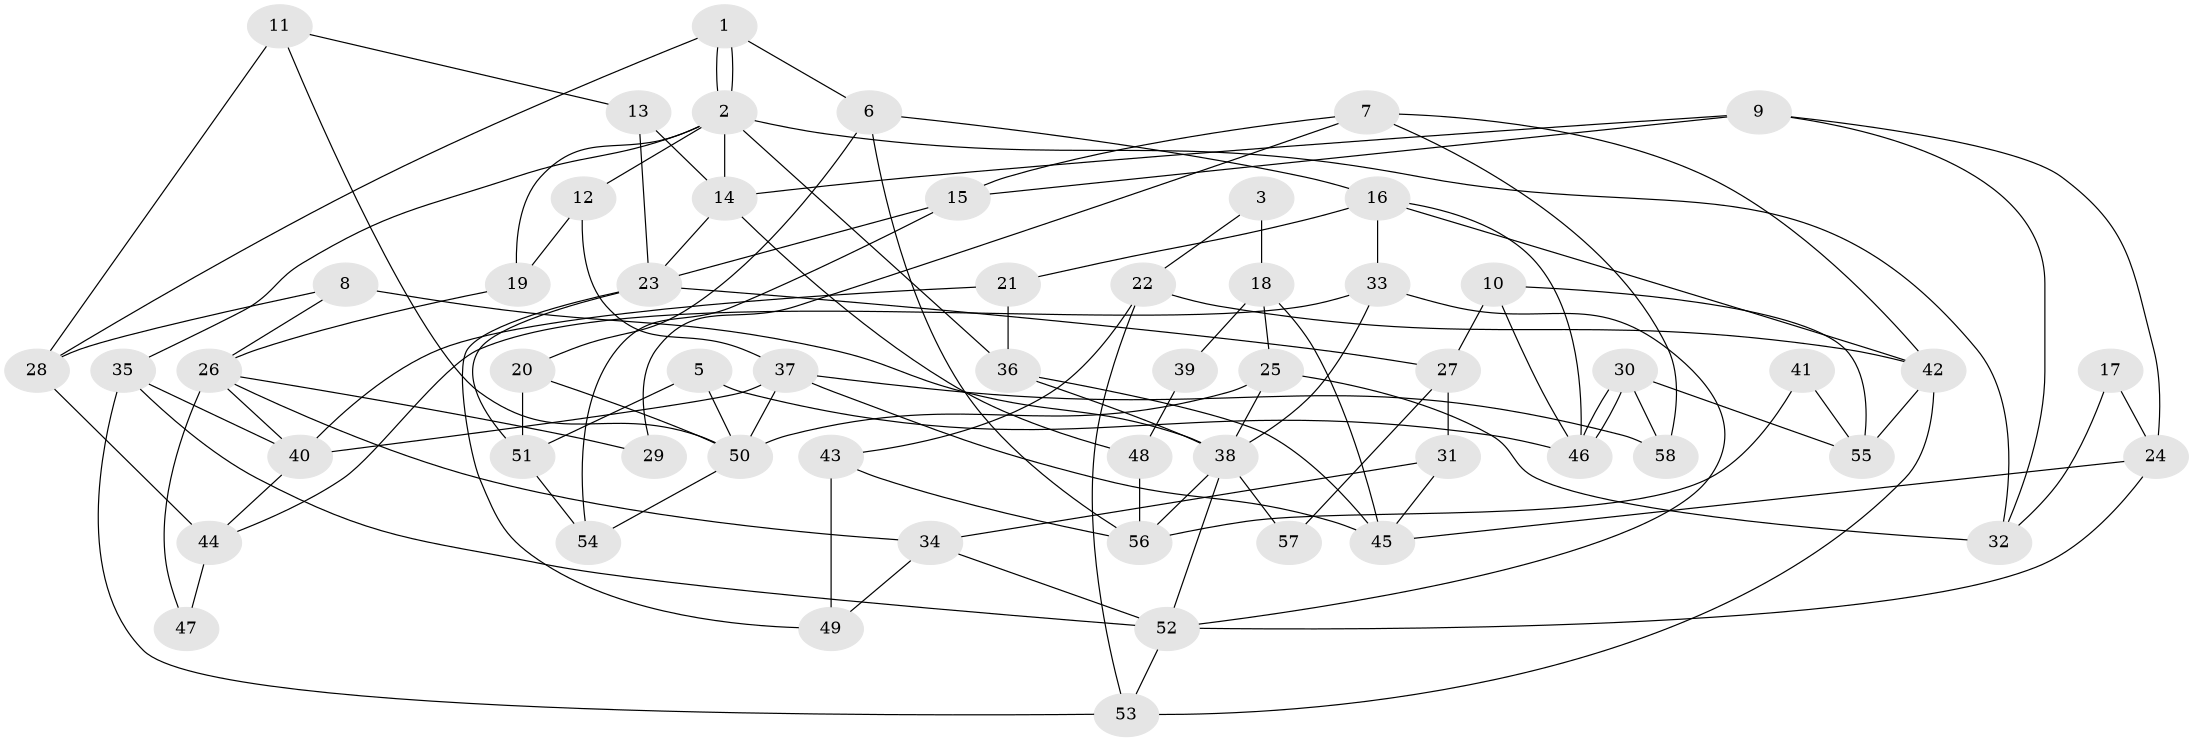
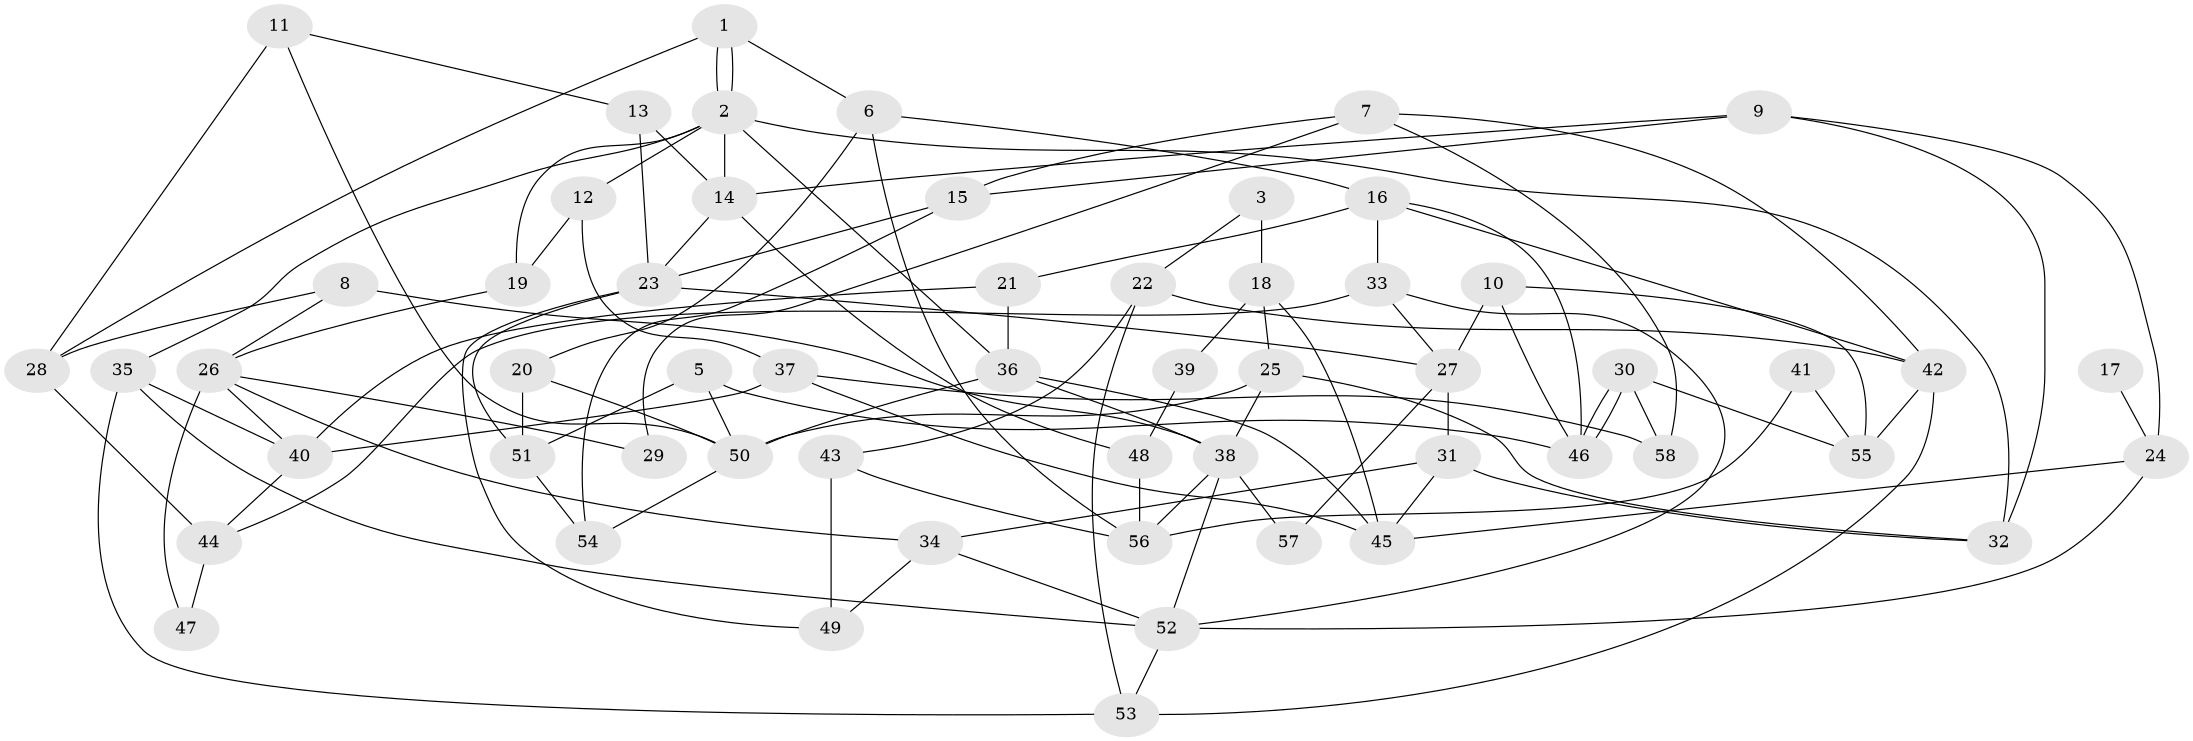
edge "33" -- "38": now "33" -- "27"
edge "37" -- "50": now "36" -- "50"
edge "17" -- "32": now "31" -- "32"
